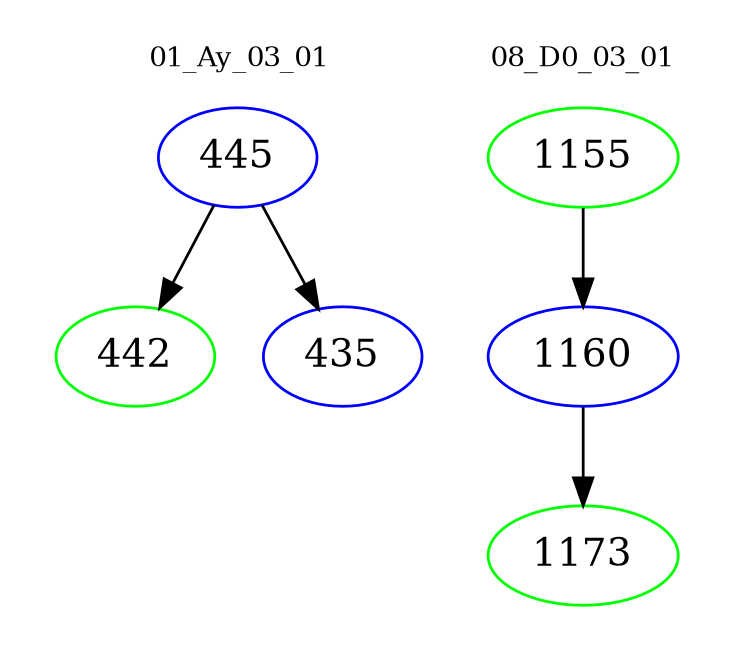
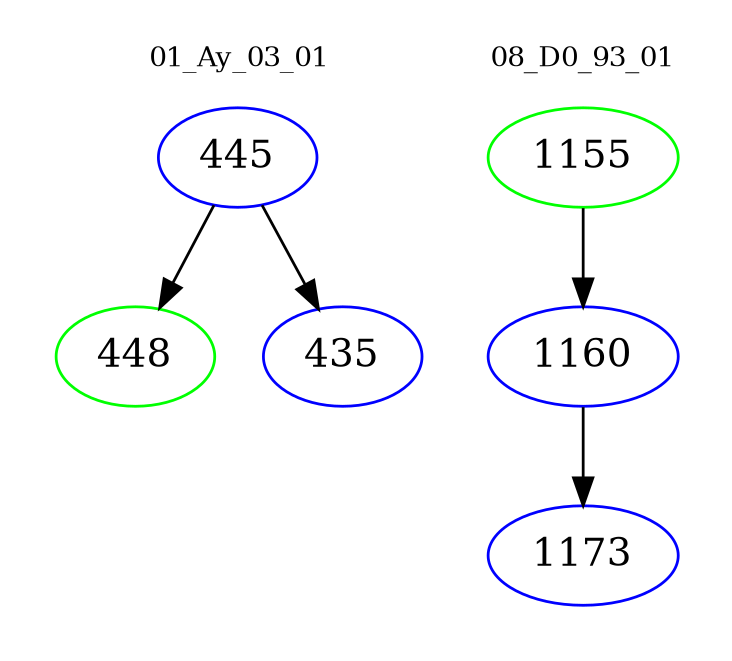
cluster "08_D0_03_01": label "08_D0_03_01" -> "08_D0_93_01"
node "442": label "442" -> "448"
node "1173": color green -> blue
